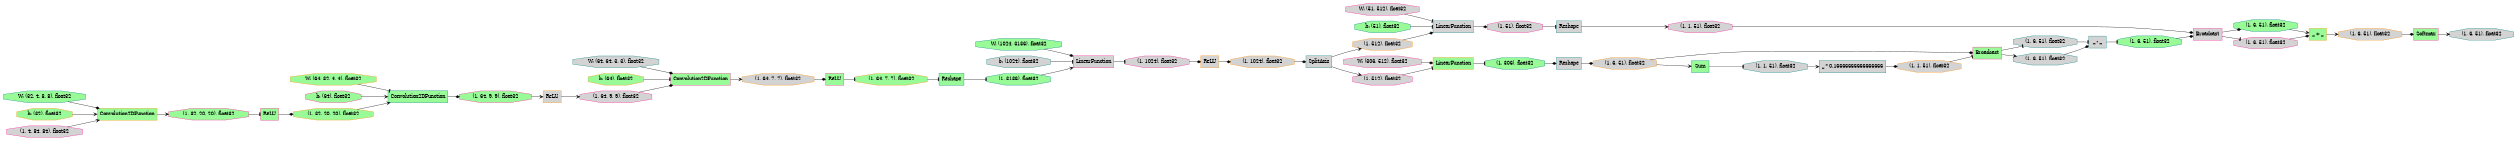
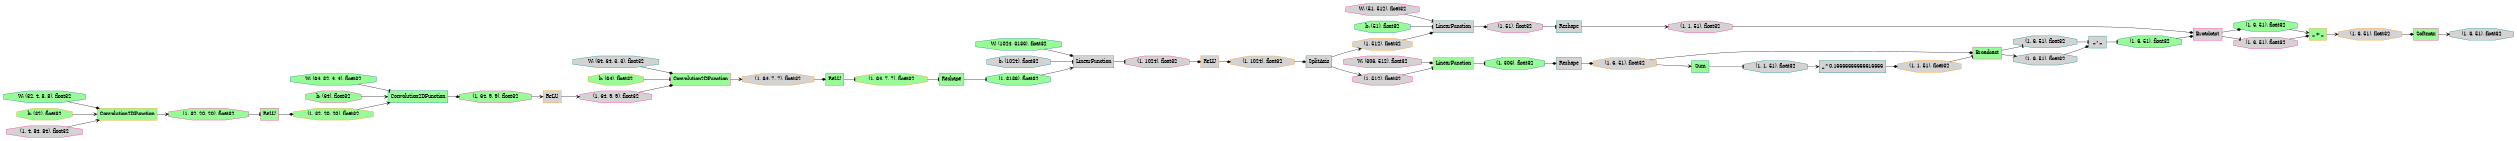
node "_ * 0.16666666666666666": label "_ * 0.16666666666666666" -> "_ * 0.16666666666616666"
node "W: (64, 32, 4, 4), float32": color darkorange -> teal
